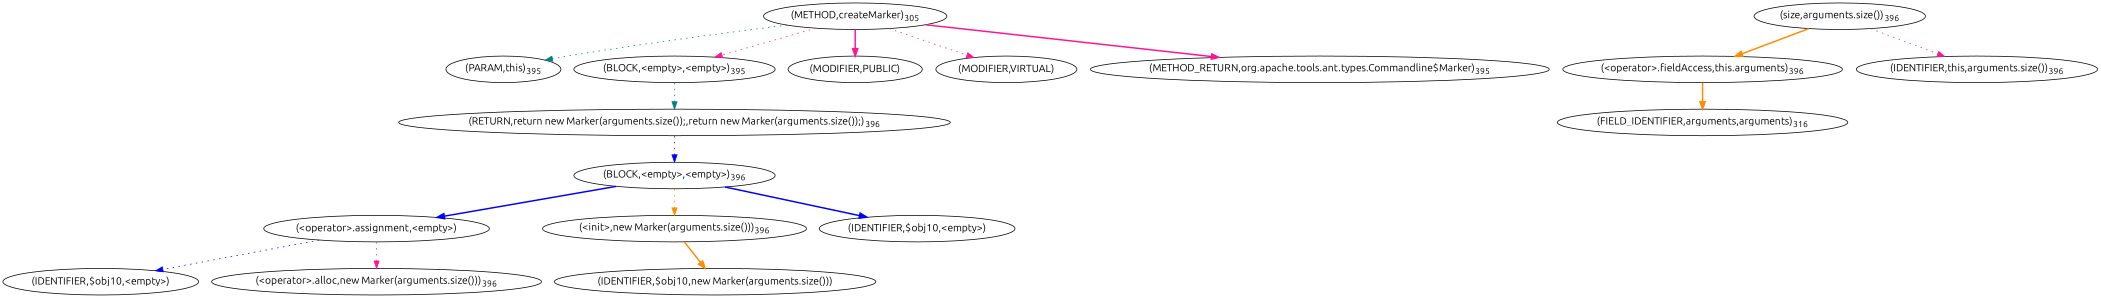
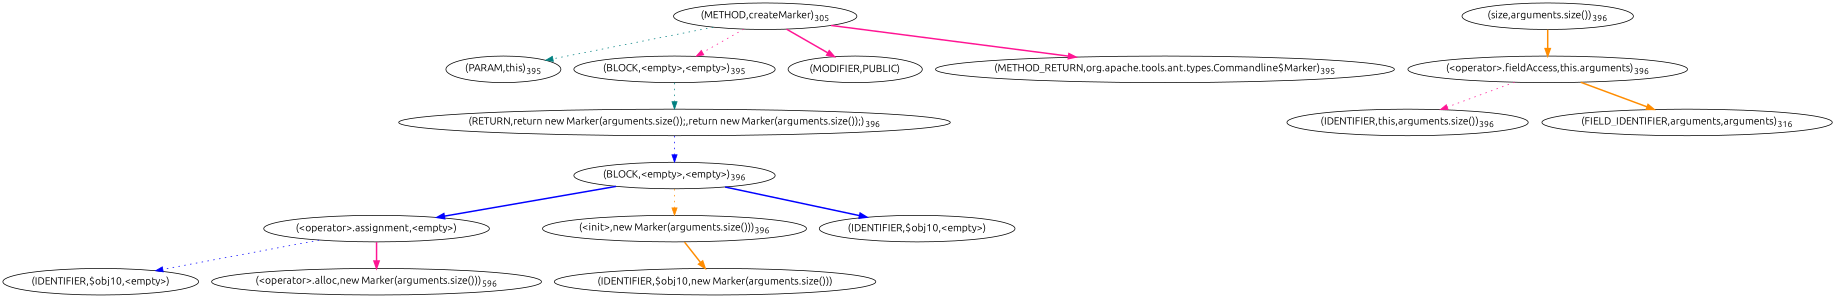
edge "(size,arguments.size())" -> "(IDENTIFIER,this,arguments.size())": now "(<operator>.fieldAccess,this.arguments)" -> "(IDENTIFIER,this,arguments.size())"
node "(MODIFIER,VIRTUAL)": removed
edge "(<operator>.assignment,<empty>)" -> "(<operator>.alloc,new Marker(arguments.size()))": style dotted -> bold
node "(<operator>.alloc,new Marker(arguments.size()))": text "396" -> "596"
